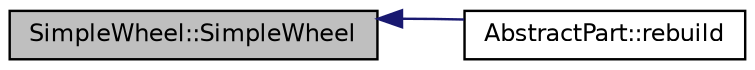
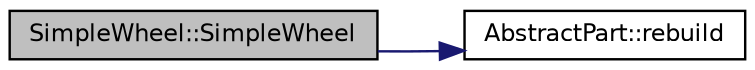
edge "AbstractPart::rebuild" -> "SimpleWheel::SimpleWheel": reversed
